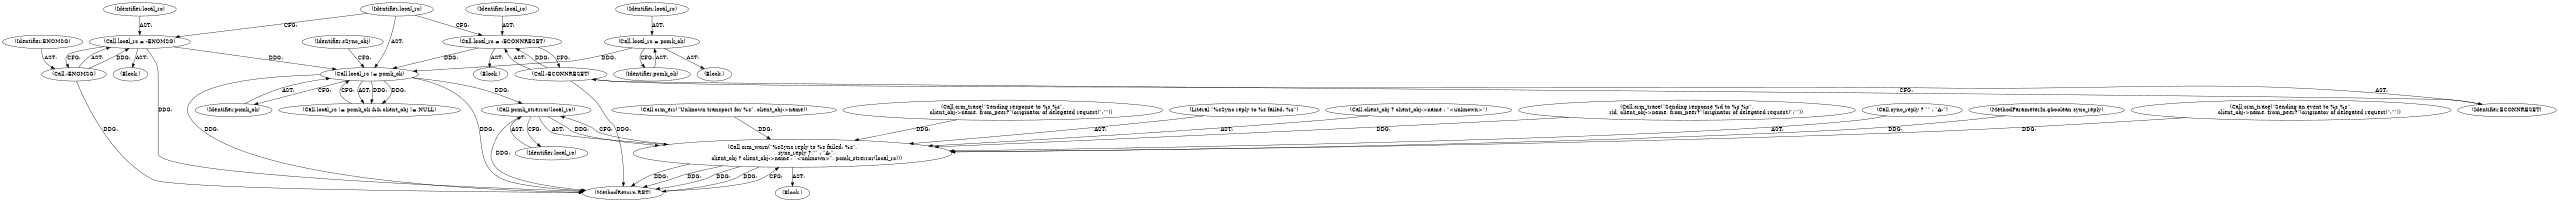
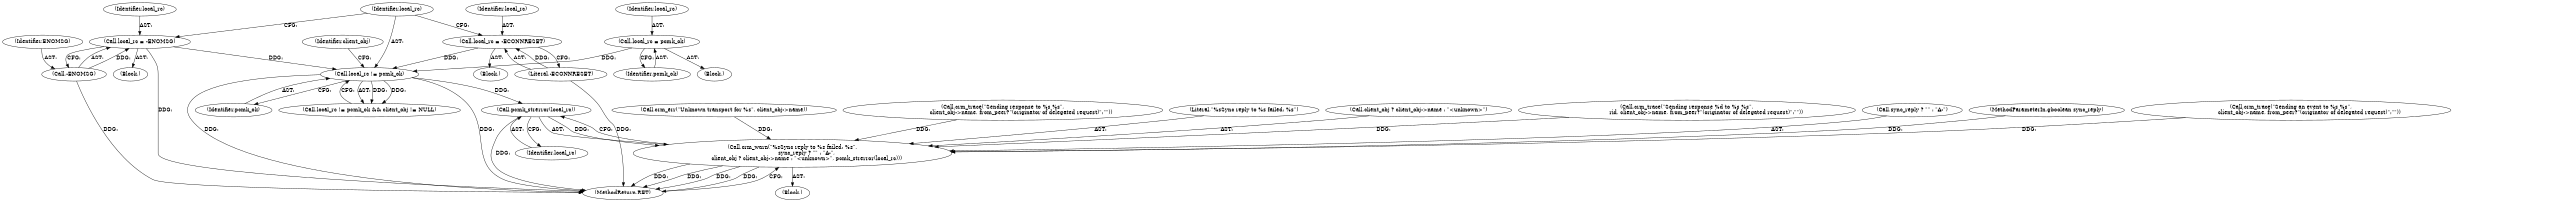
node "(Identifier,sSync_obj)": label "(Identifier,sSync_obj)" -> "(Identifier,client_obj)"
node "(Call,-ECONNRESET)": label "(Call,-ECONNRESET)" -> "(Literal,-ECONNRESET)"
node "(Identifier,ECONNRESET)": removed
